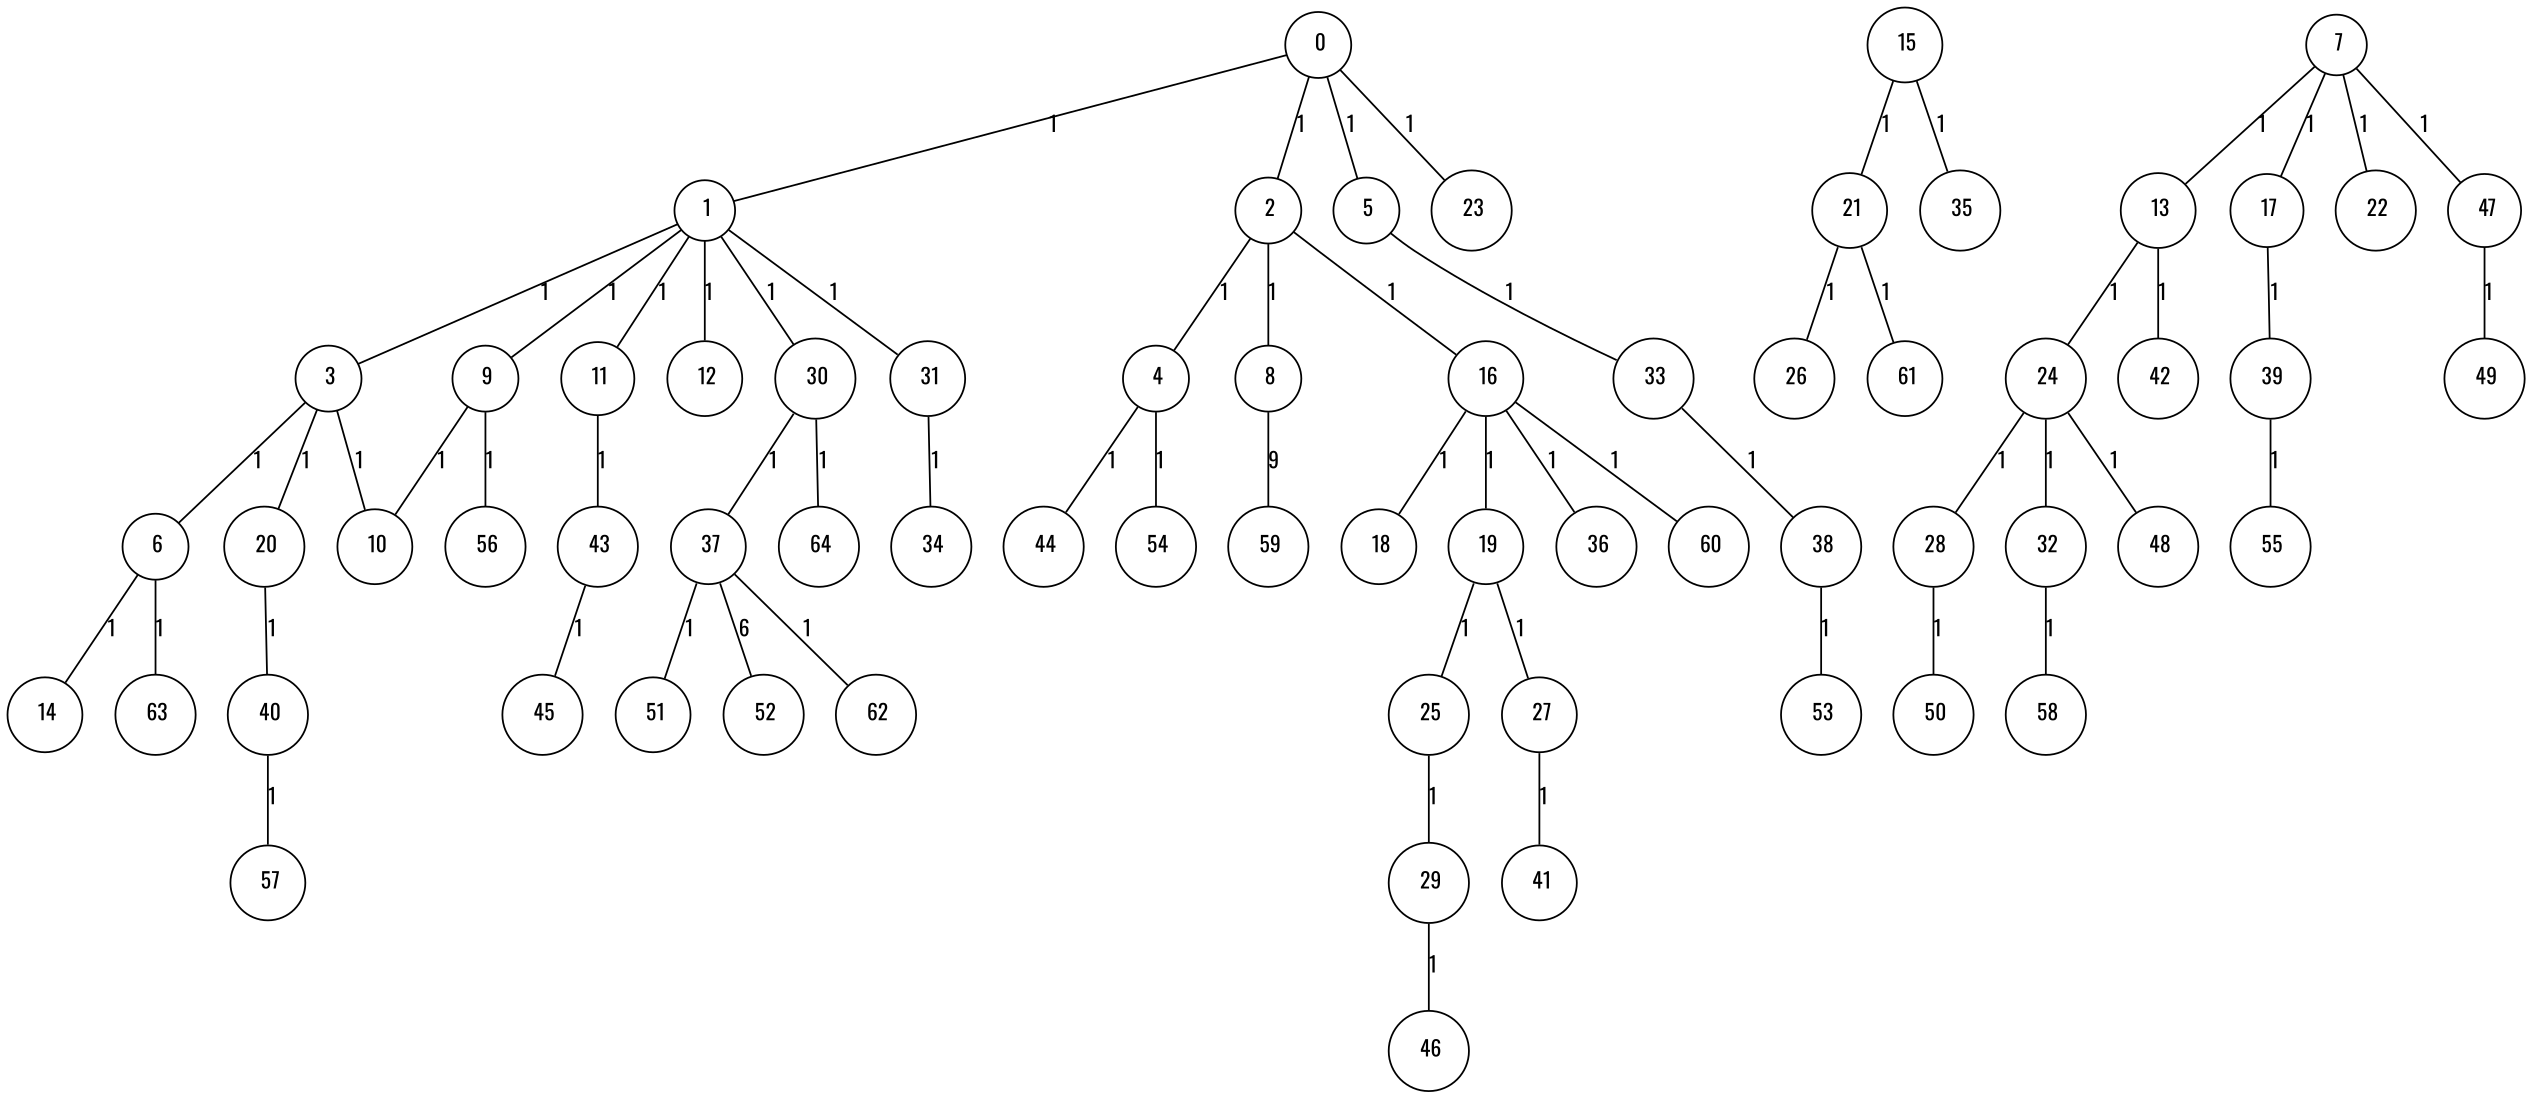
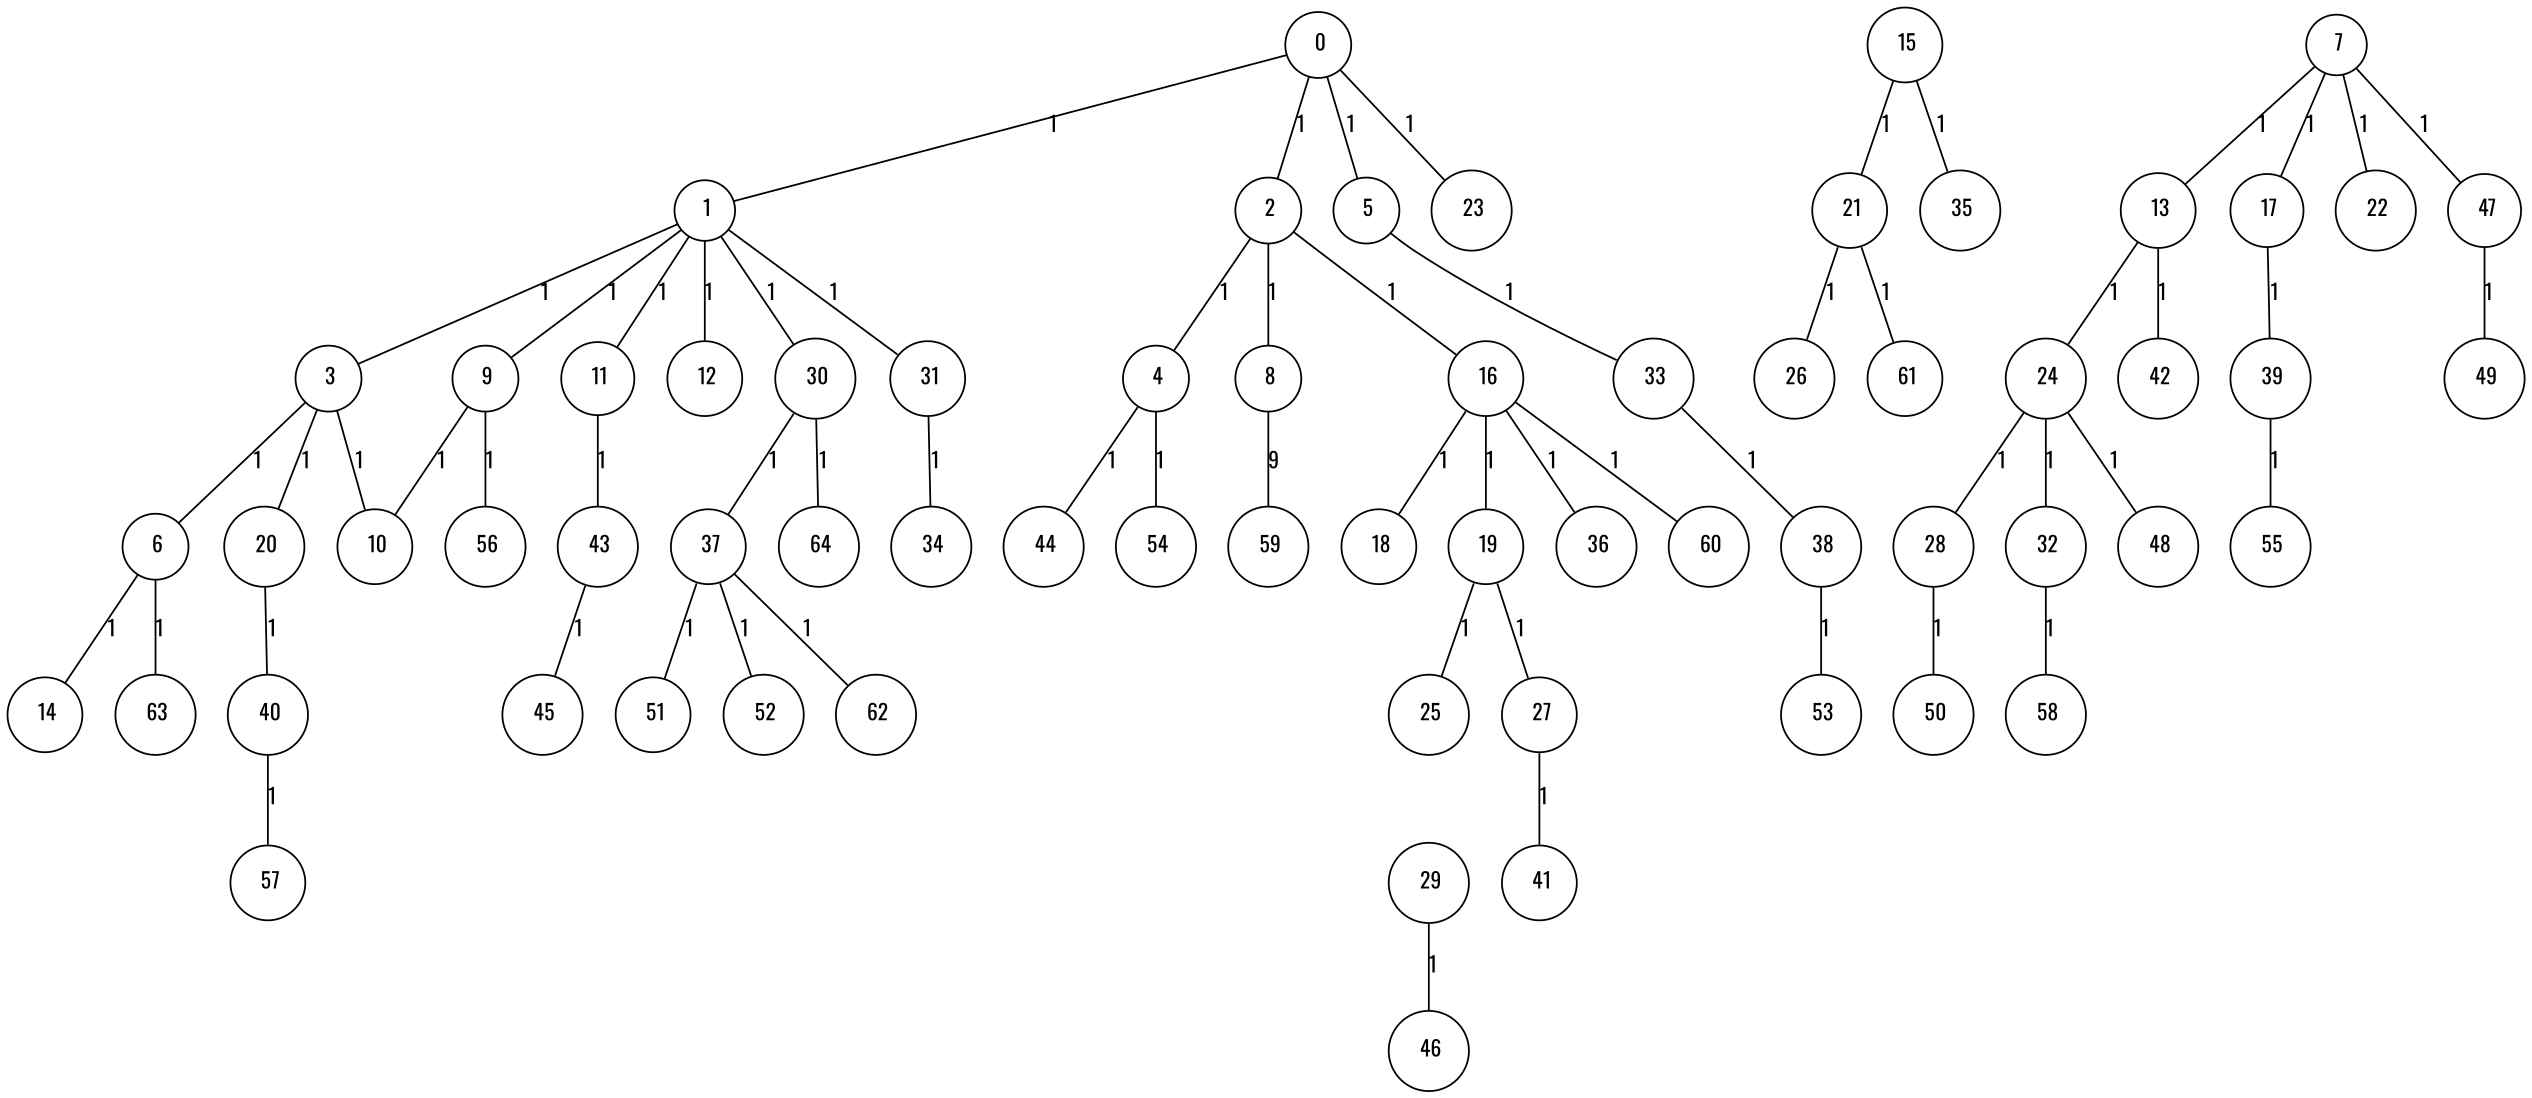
edge "37" -- "52": label "6" -> "1"
edge "25" -- "29": removed, label "1"
